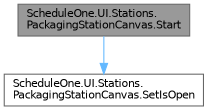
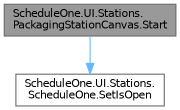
node "ScheduleOne.UI.Stations. PackagingStationCanvas.SetIsOpen": label "ScheduleOne.UI.Stations. PackagingStationCanvas.SetIsOpen" -> "ScheduleOne.UI.Stations. ScheduleOne.SetIsOpen"
